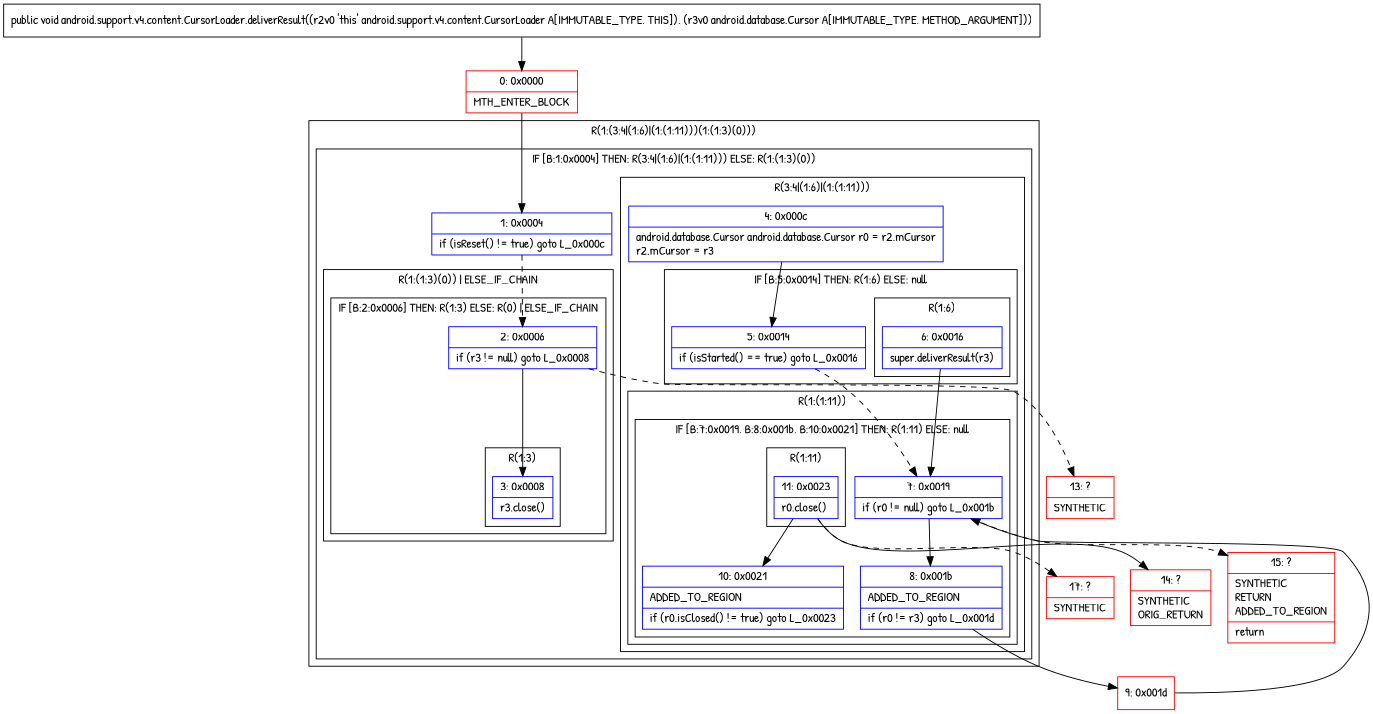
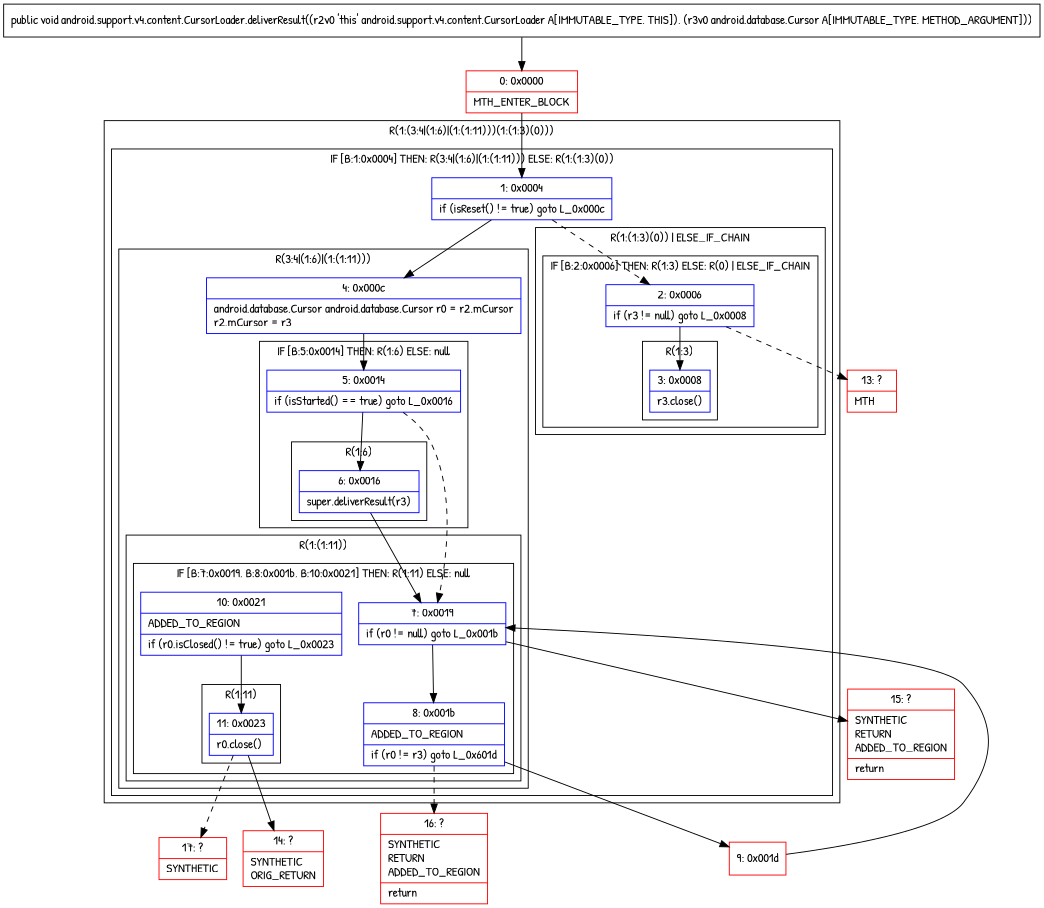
edge "1: 0x0004" -> "4: 0x000c": added
edge "5: 0x0014" -> "6: 0x0016": added
node "13: ?": text "SYNTHETIC" -> "MTH"
edge "11: 0x0023" -> "10: 0x0021": reversed
edge "7: 0x0019" -> "15: ?": style dashed -> solid
node "8: 0x001b": text "if (r0 != r3) goto L_0x001d" -> "if (r0 != r3) goto L_0x601d"
node "16: ?": added
